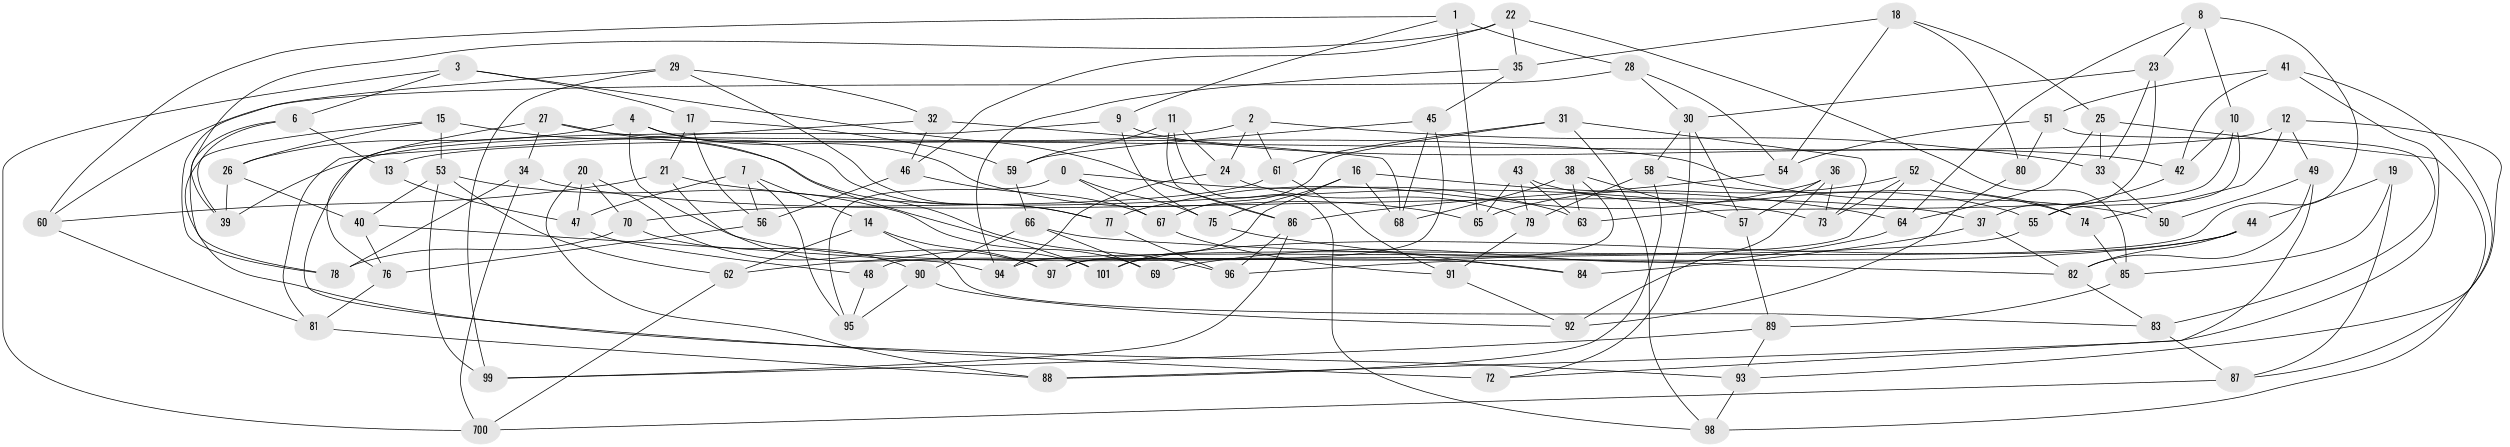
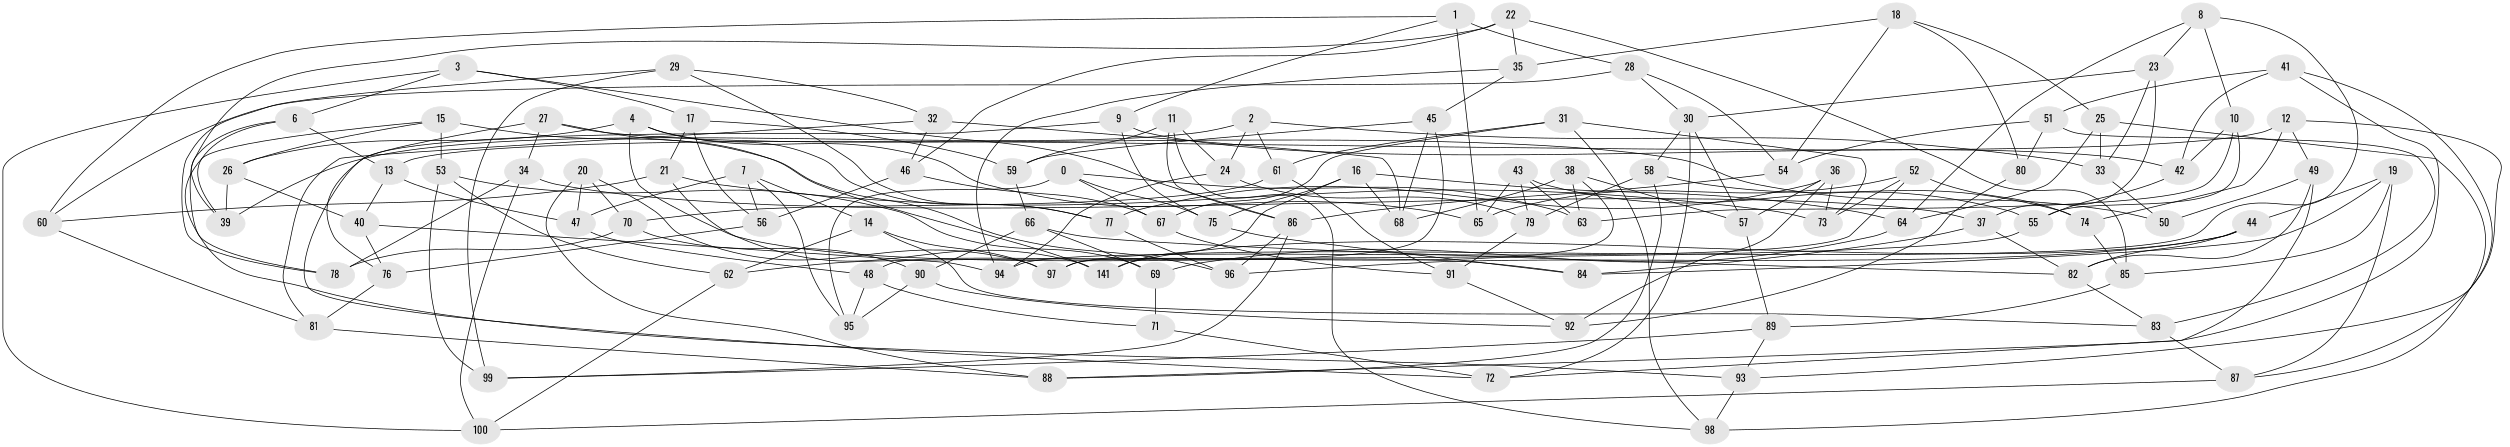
edge "53" -- "40": now "13" -- "40"
edge "19" -- "84": added
node "101": label "101" -> "141"
node "71": added
node "700": label "700" -> "100"
